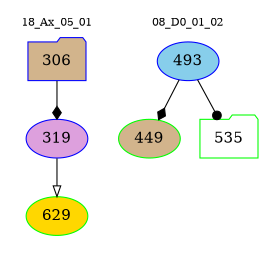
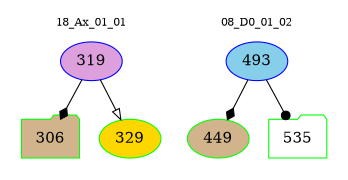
cluster "18_Ax_05_01": label "18_Ax_05_01" -> "18_Ax_01_01"
node "306": color blue -> green
edge "306" -> "319": reversed
node "629": label "629" -> "329"
